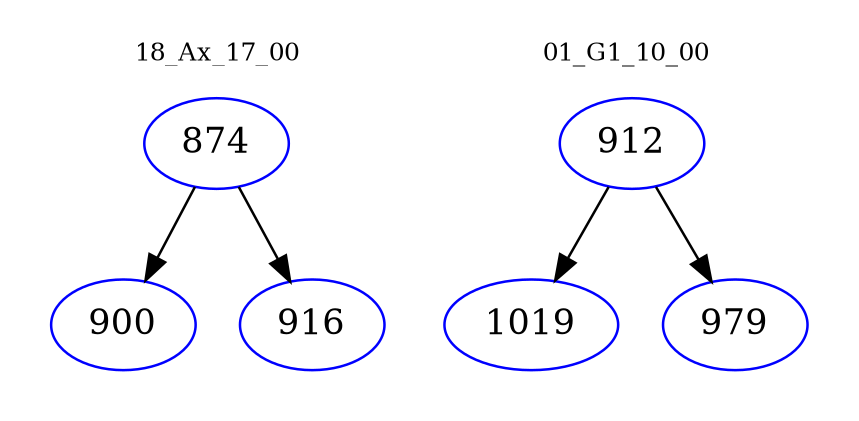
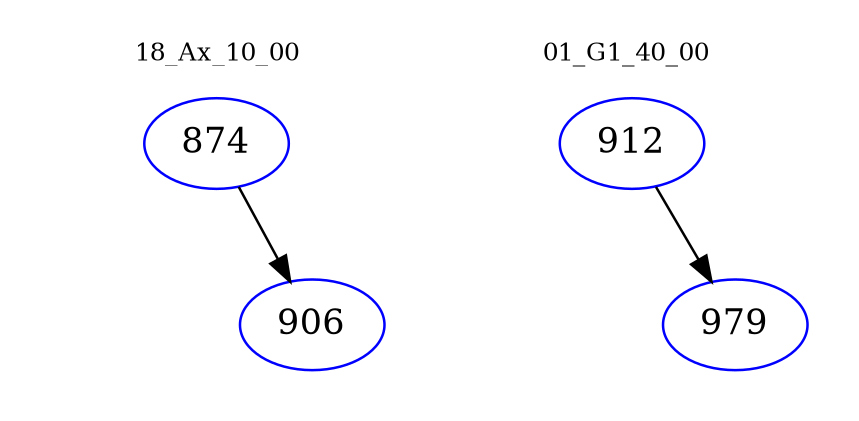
cluster "18_Ax_17_00": label "18_Ax_17_00" -> "18_Ax_10_00"
cluster "01_G1_10_00": label "01_G1_10_00" -> "01_G1_40_00"
node "900": removed
node "916": label "916" -> "906"
node "1019": removed
